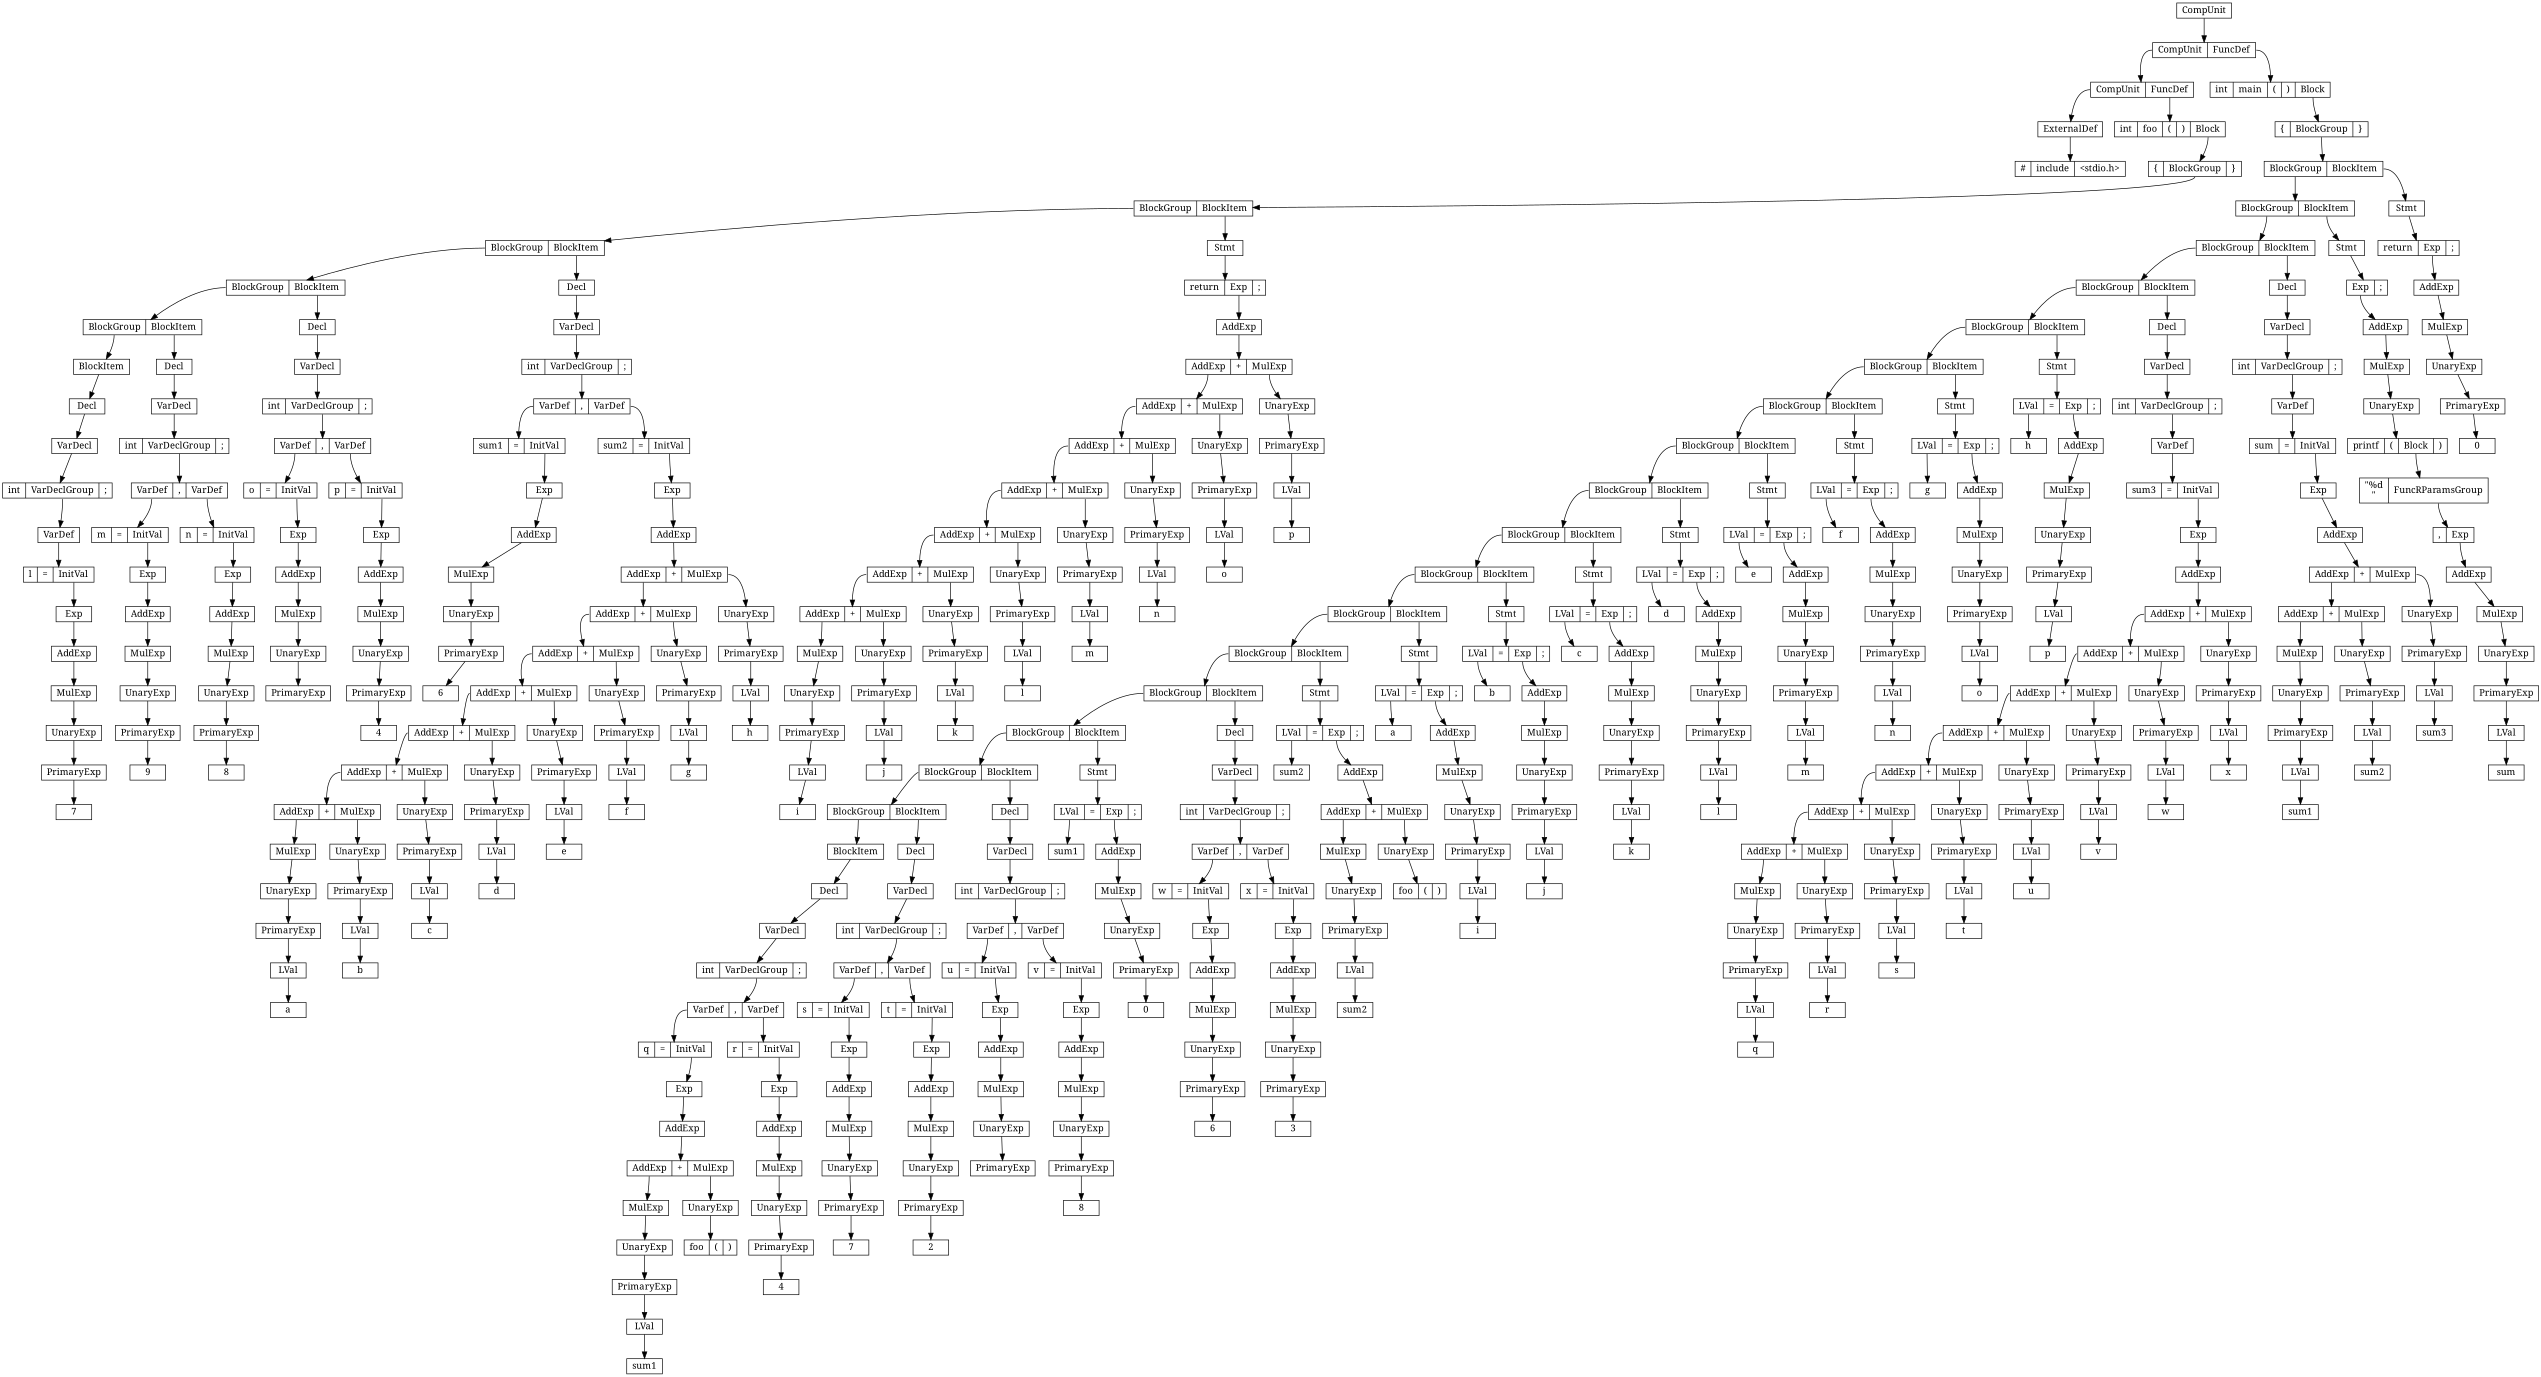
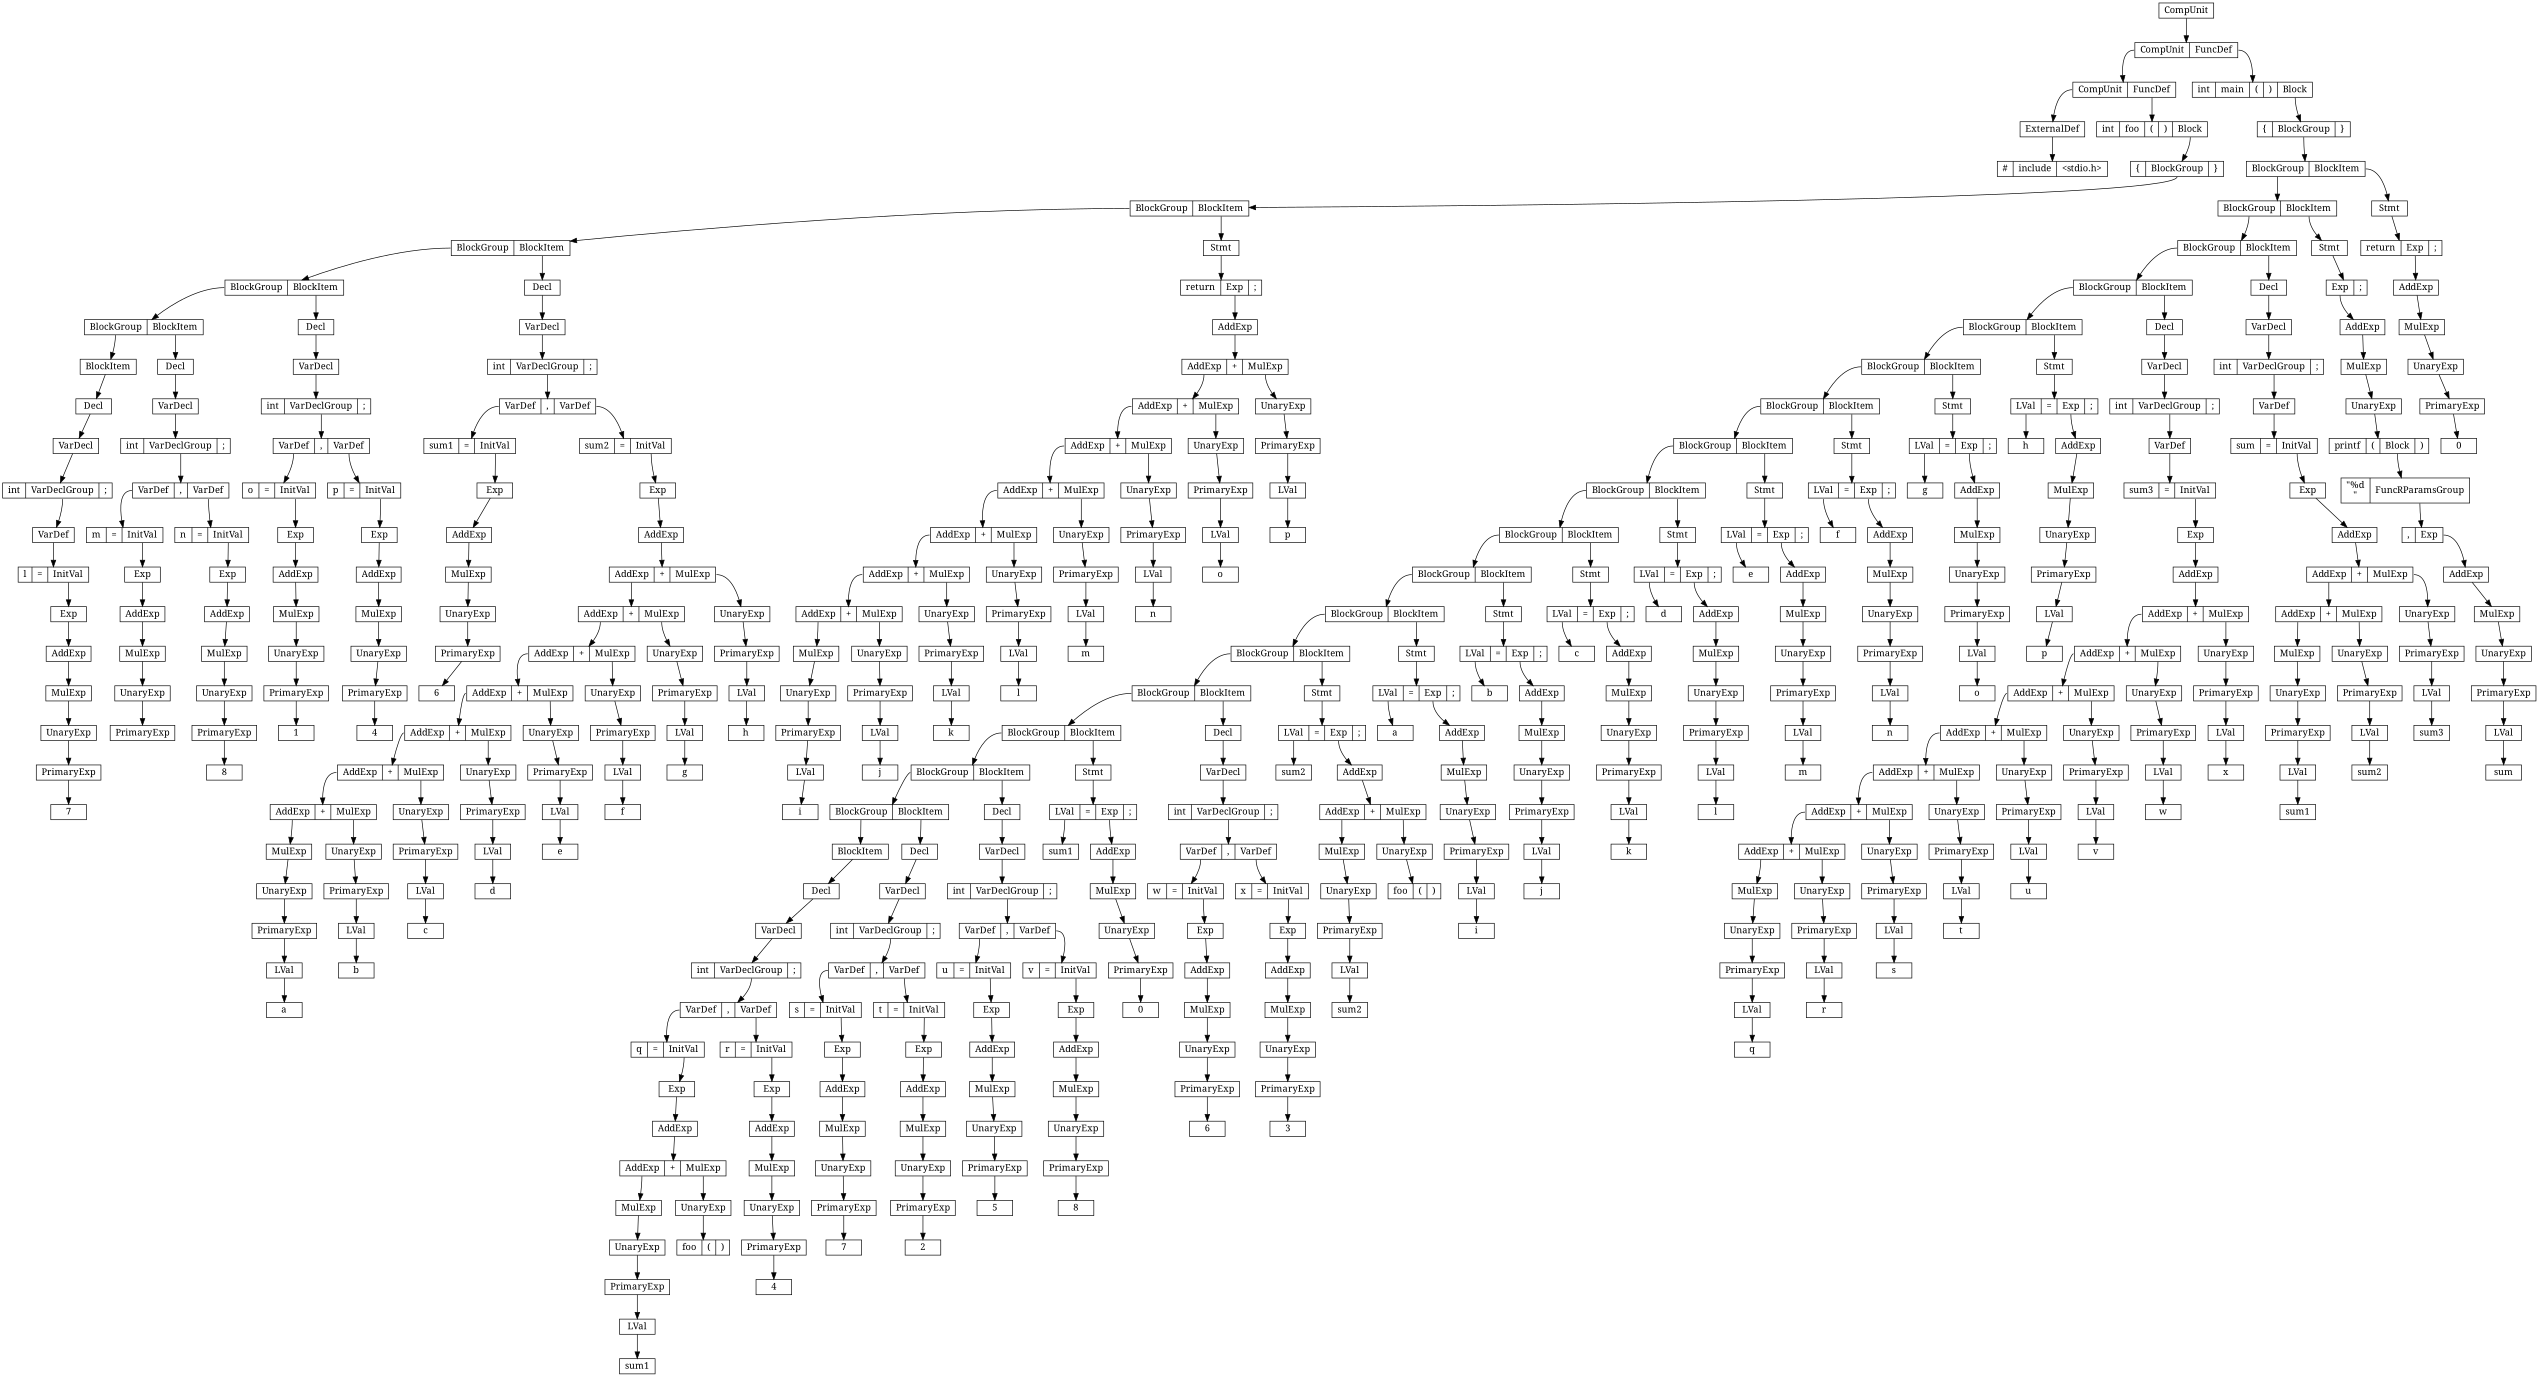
node "1": added
node "9": removed
node "5": added
